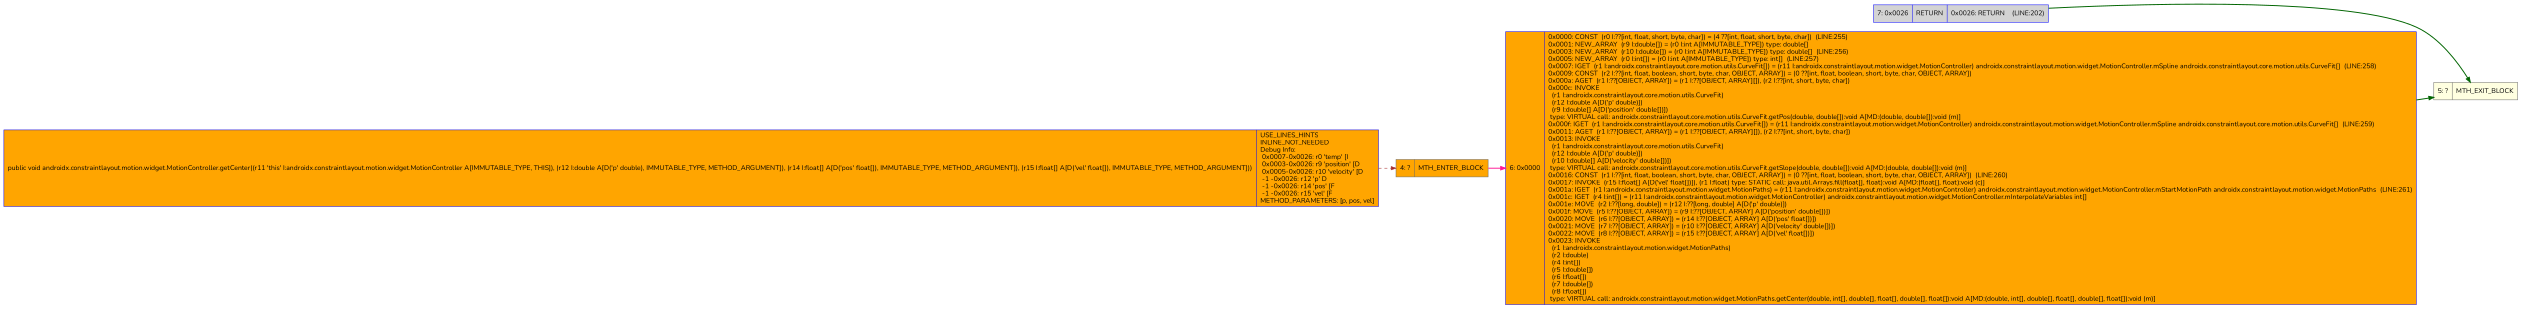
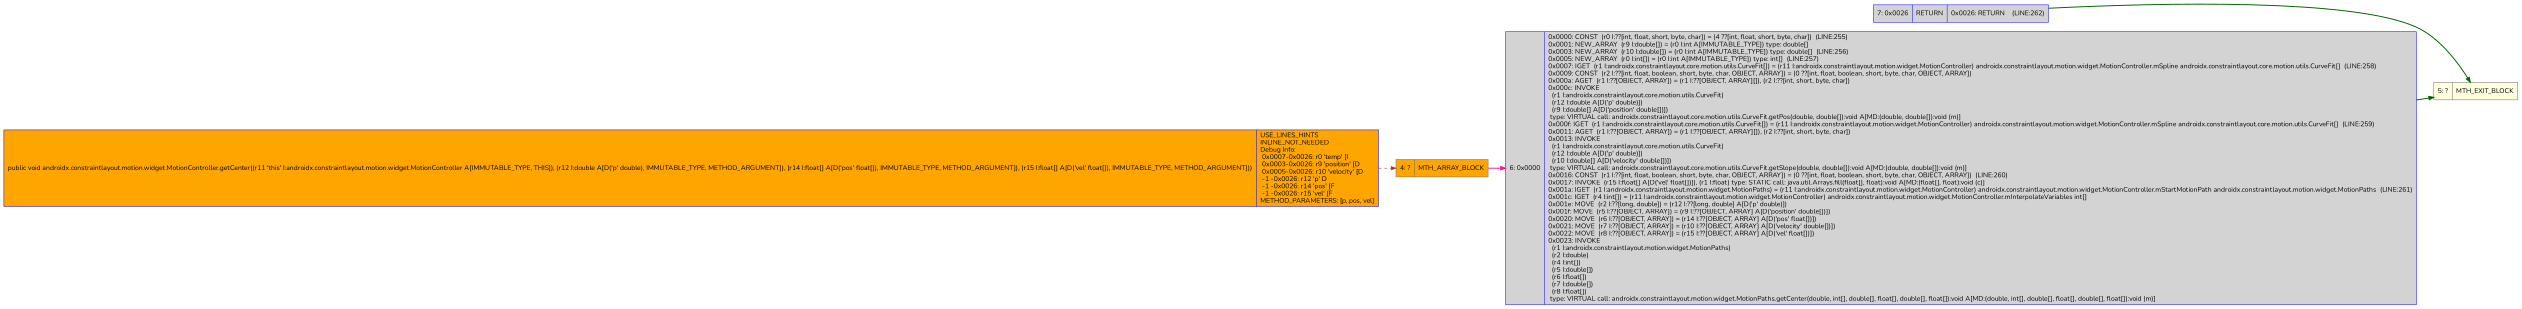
node "7: 0x0026": text "0x0026: RETURN    (LINE:202)" -> "0x0026: RETURN    (LINE:262)"
node "4: ?": text "MTH_ENTER_BLOCK" -> "MTH_ARRAY_BLOCK"
node "6: 0x0000": fillcolor orange -> lightgrey
